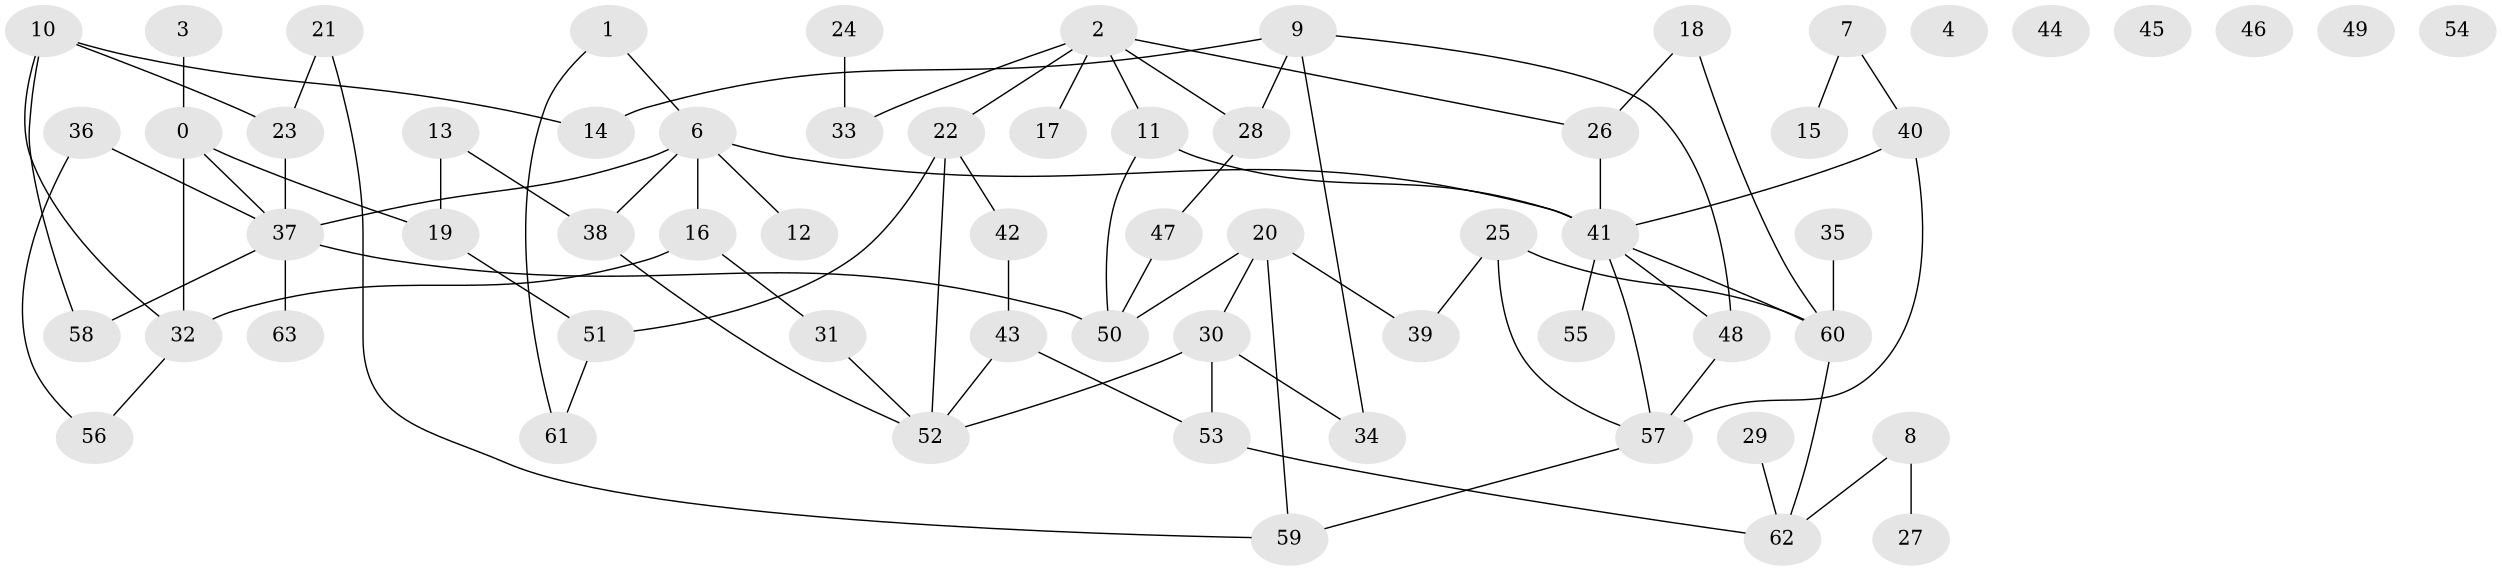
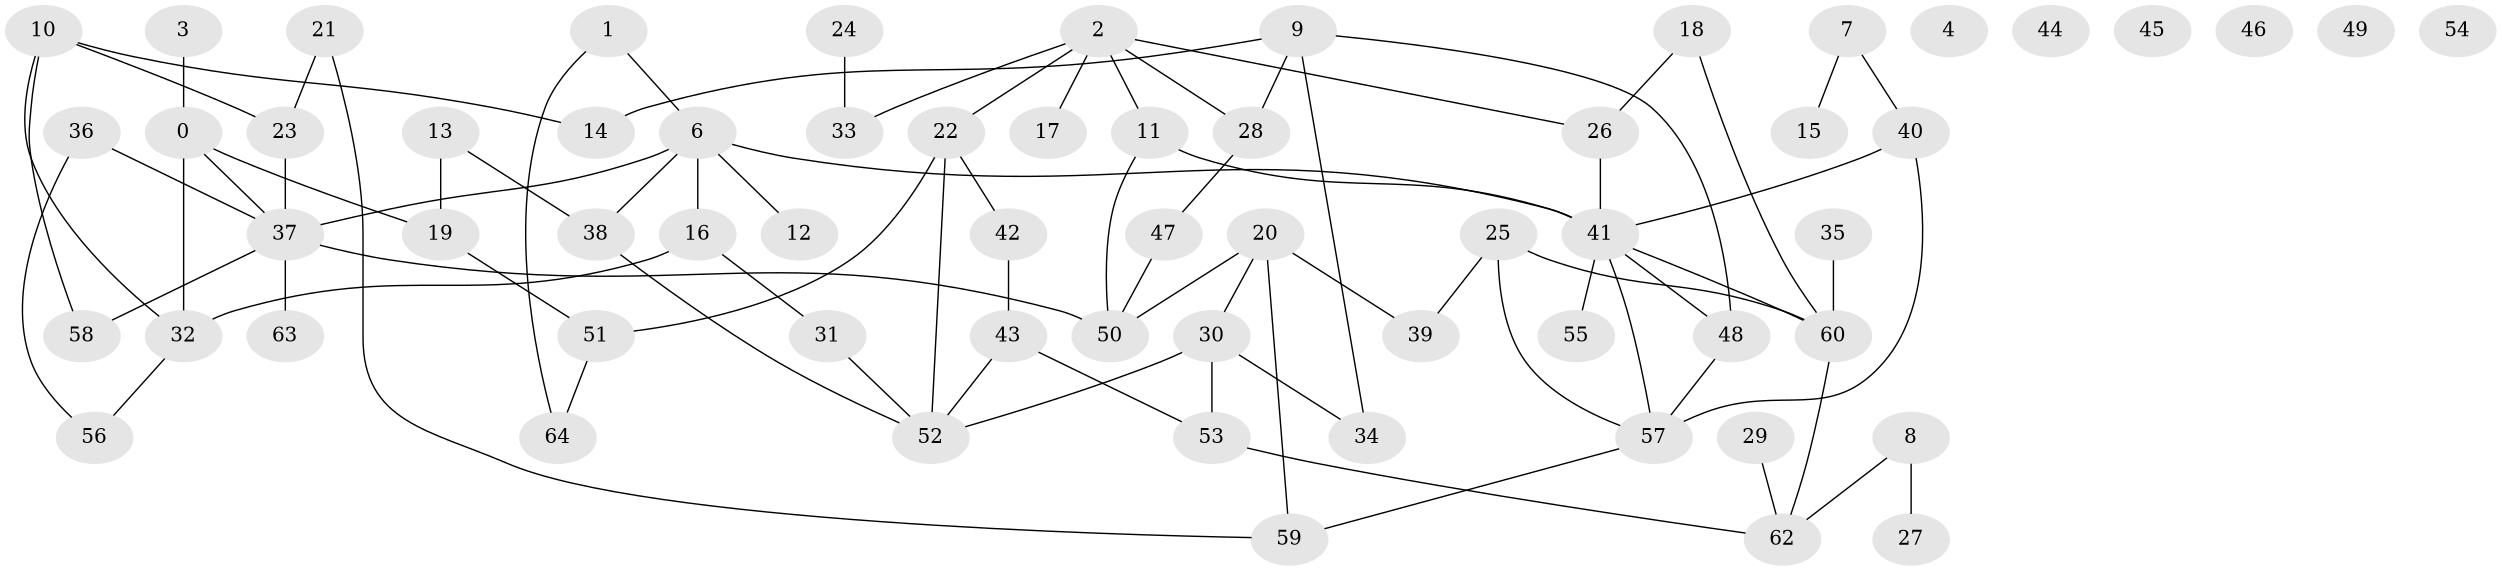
node "61": label "61" -> "64"
